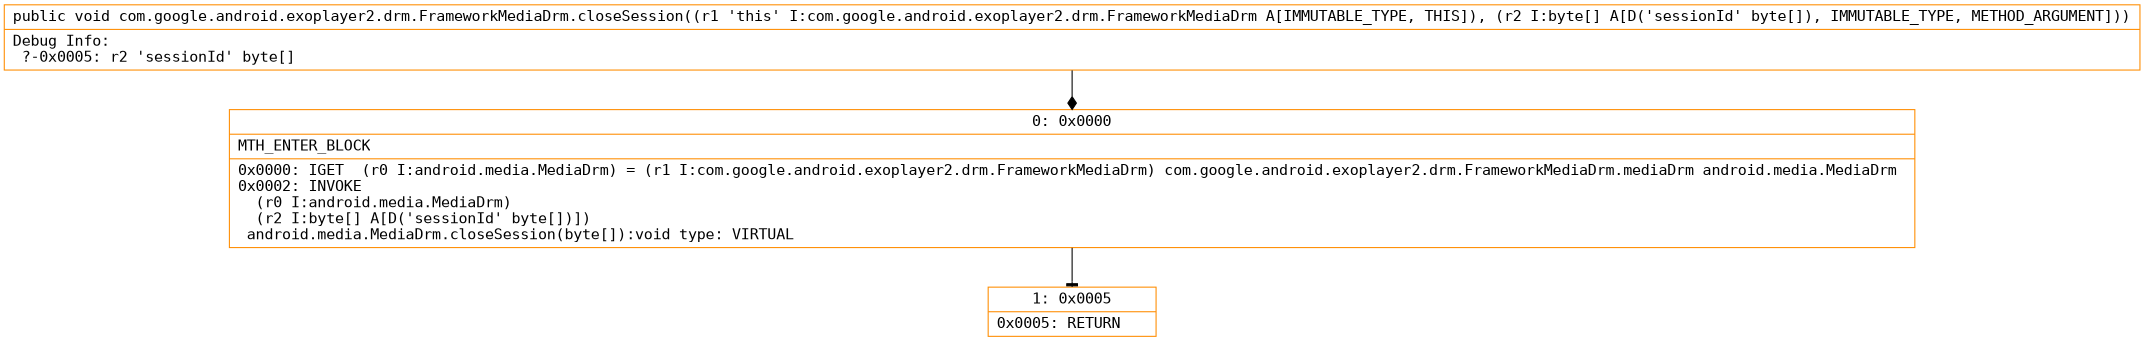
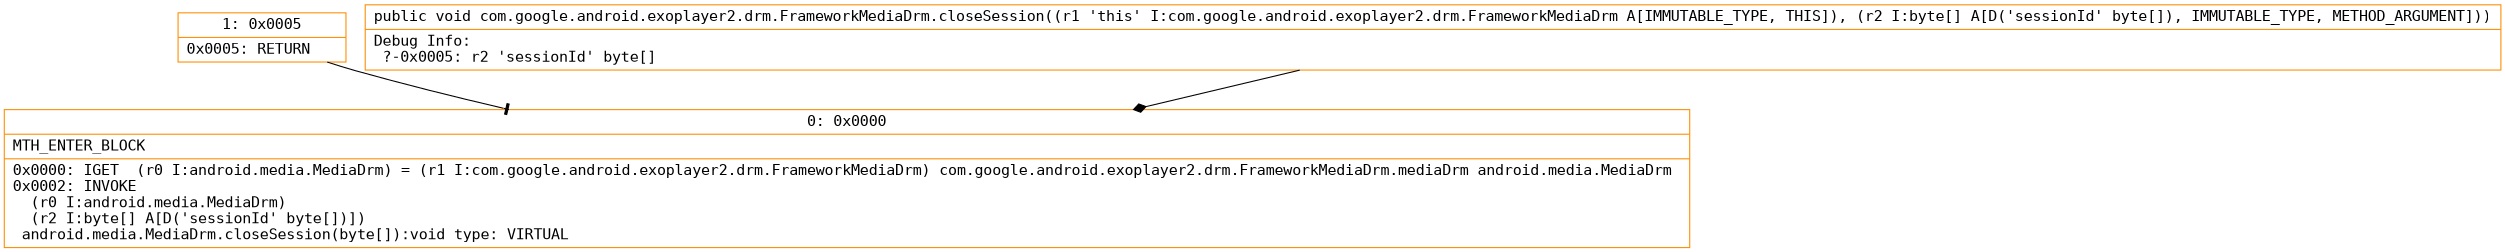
edge "0: 0x0000" -> "1: 0x0005": reversed
